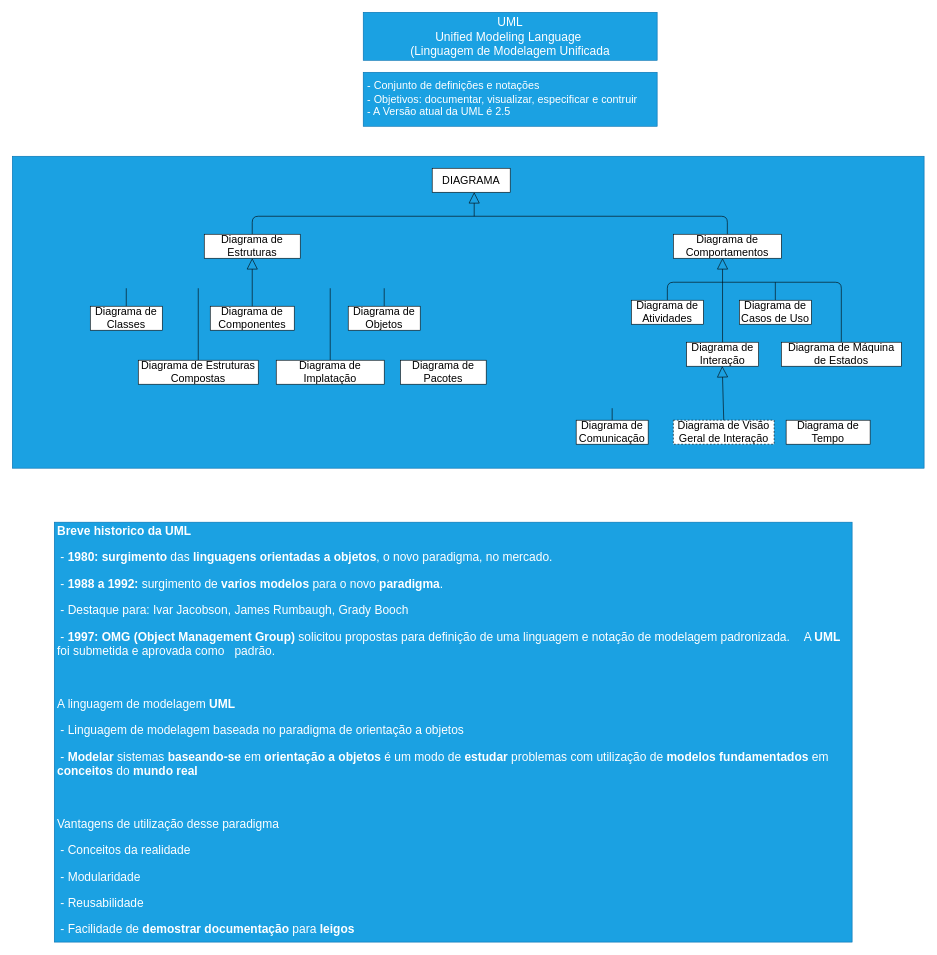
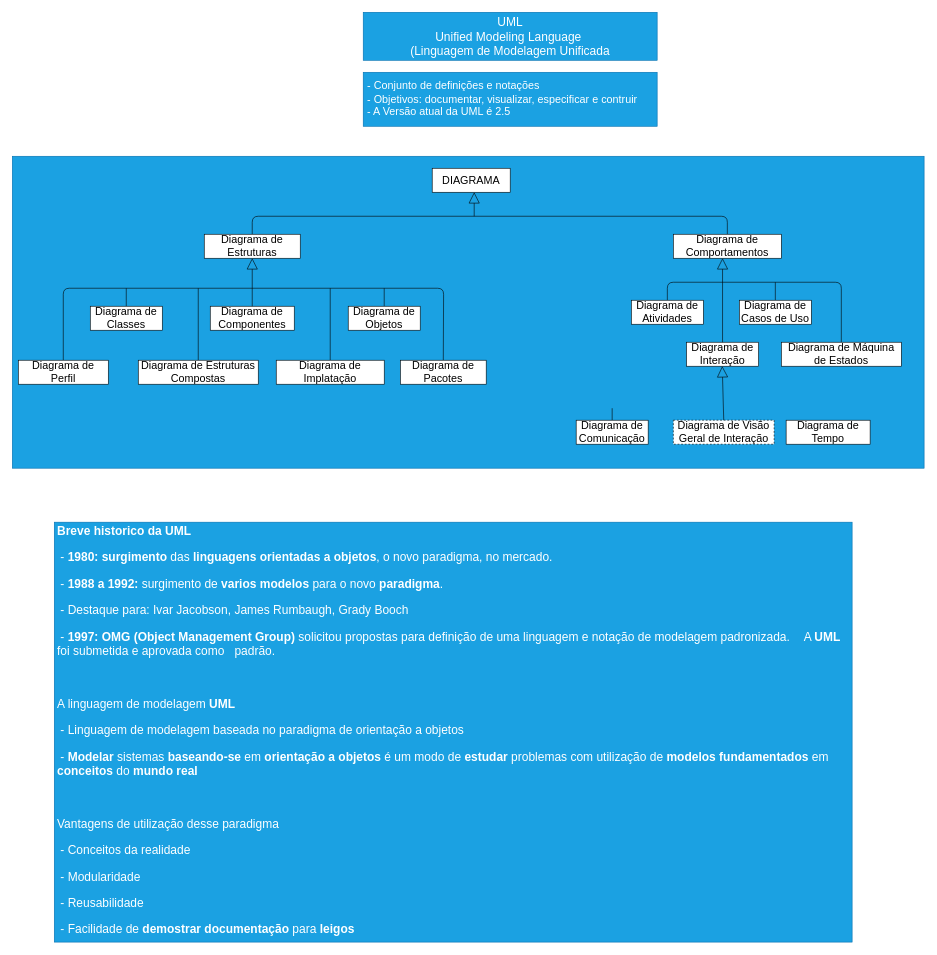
edge "Diagrama de Perfil" -- "Diagrama de Pacotes": added
node "Diagrama de Perfil": added
